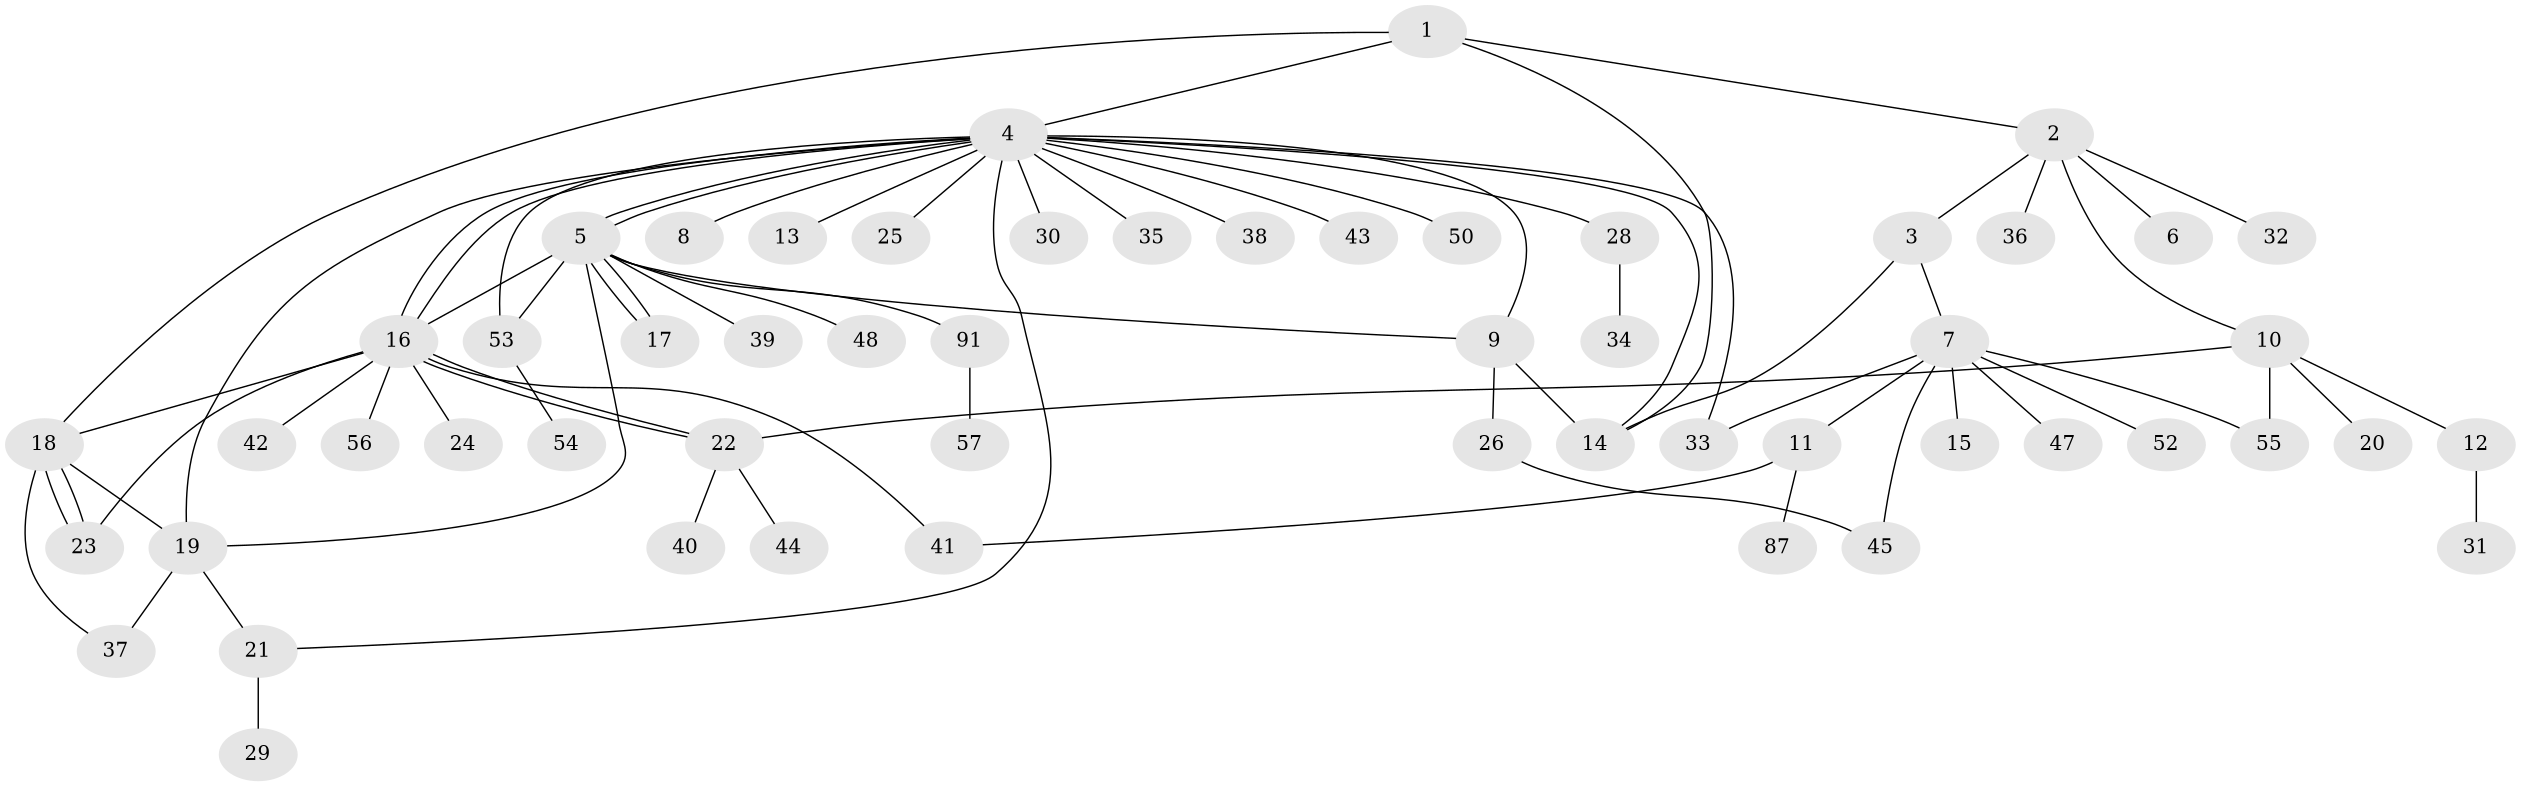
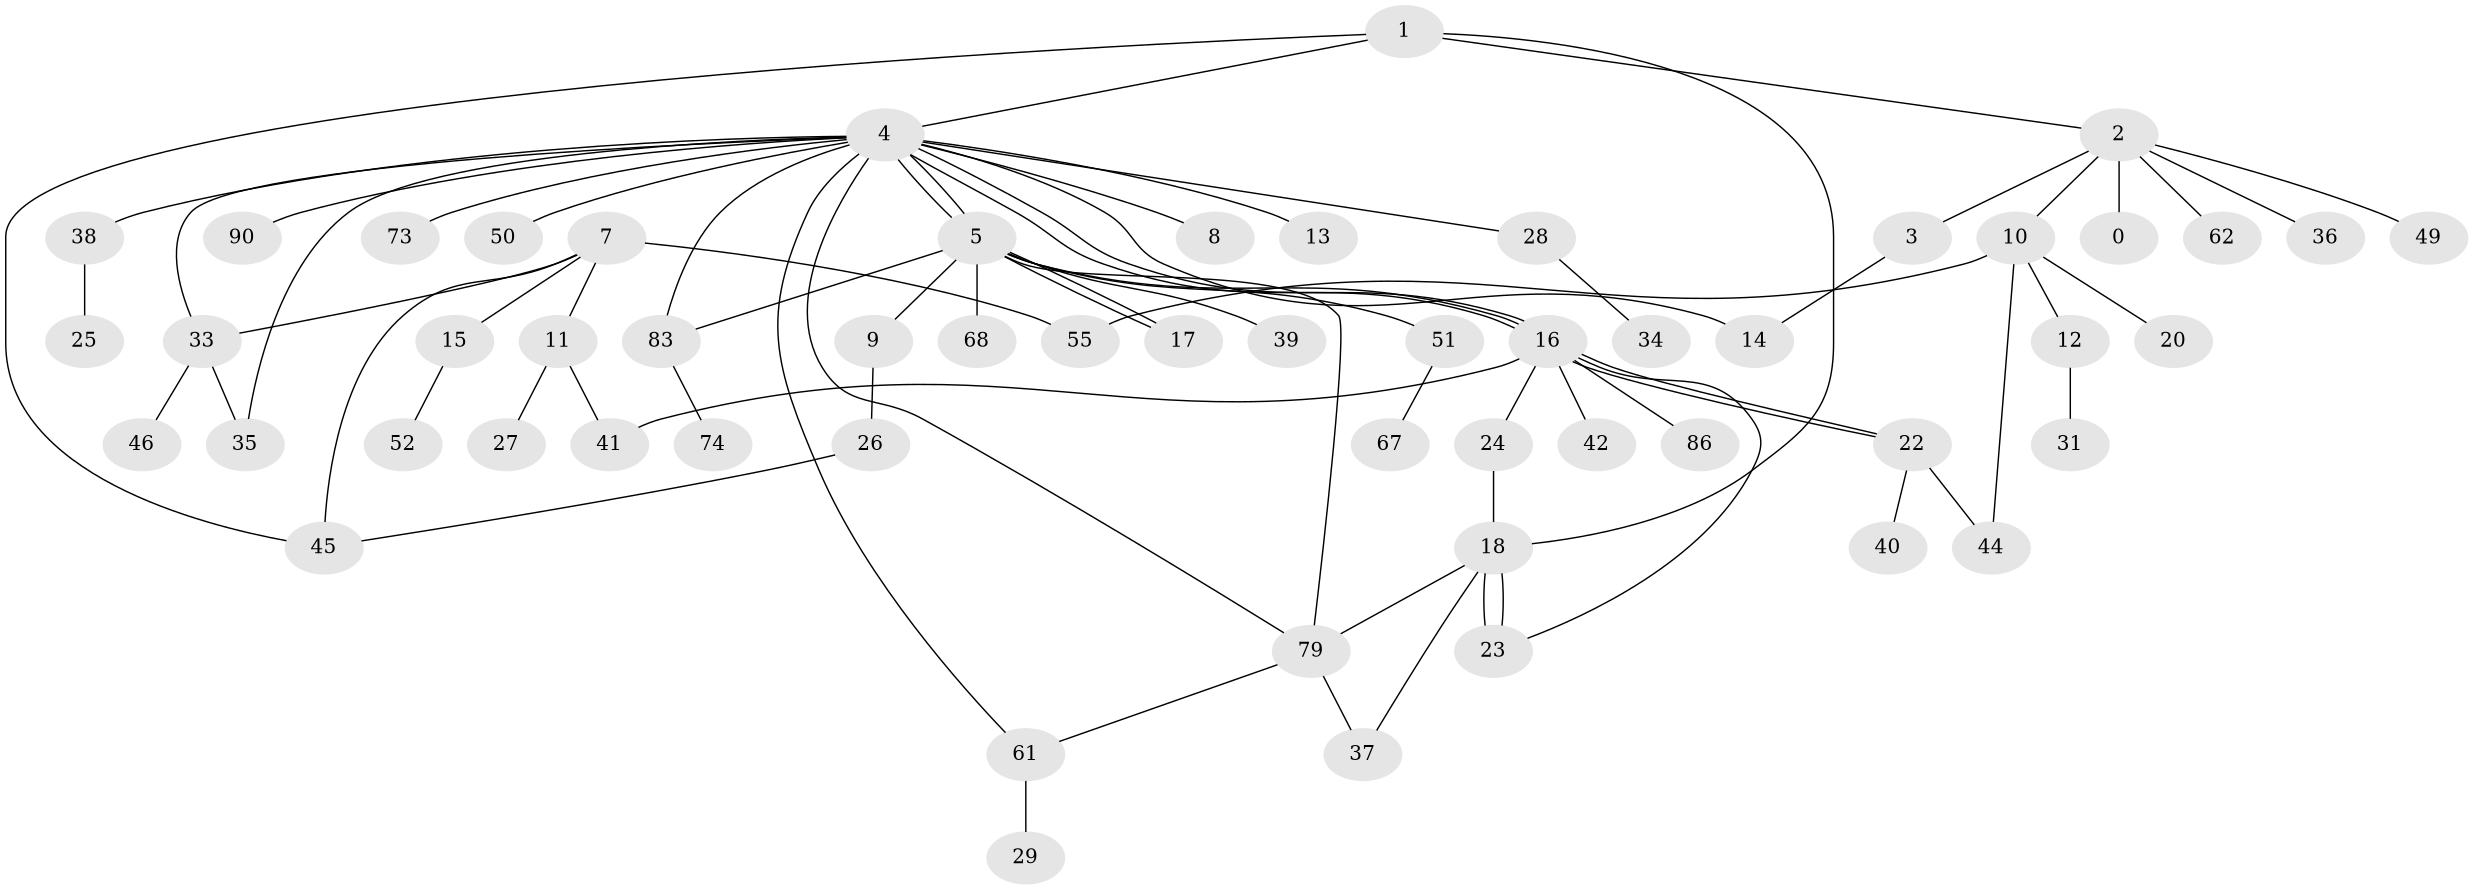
edge "4" -- "9": removed
edge "4" -- "25": now "38" -- "25"
edge "1" -- "14": now "1" -- "45"
node "30": label "30" -> "90"
node "43": label "43" -> "73"
node "6": label "6" -> "0"
node "32": label "32" -> "62"
node "49": added
edge "3" -- "7": removed
node "53": label "53" -> "83"
node "48": label "48" -> "68"
node "91": label "91" -> "51"
edge "16" -- "18": now "24" -- "18"
edge "10" -- "22": now "10" -- "44"
edge "33" -- "35": added
edge "7" -- "52": now "15" -- "52"
edge "9" -- "14": removed
node "46": added
node "56": label "56" -> "86"
node "54": label "54" -> "74"
node "57": label "57" -> "67"
node "47": removed
node "19": label "19" -> "79"
node "87": label "87" -> "27"
node "21": label "21" -> "61"
